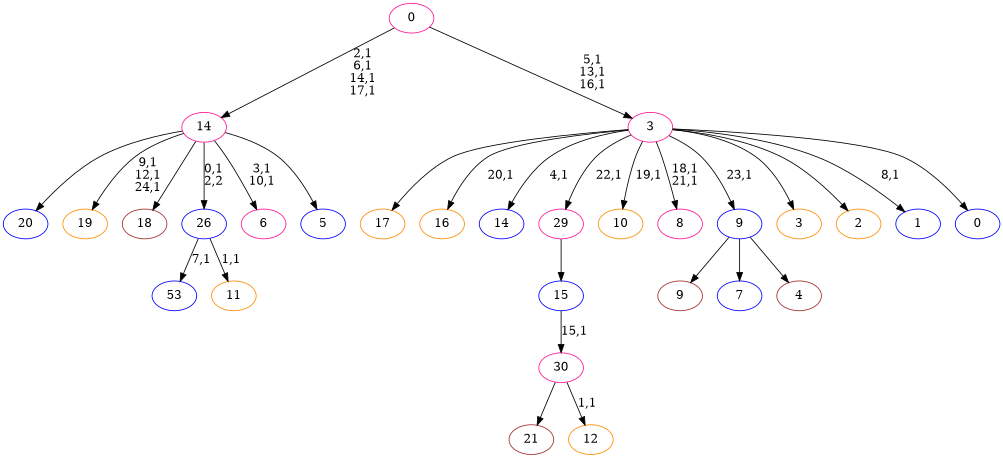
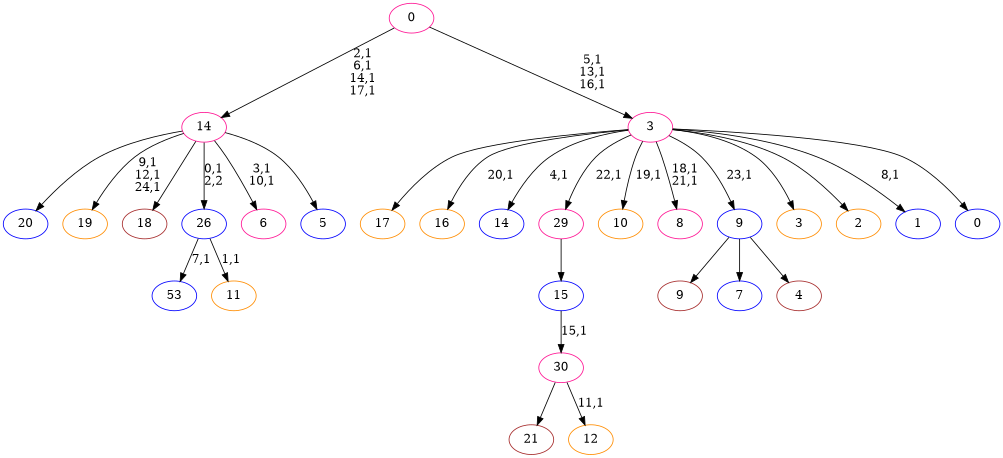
edge "30" -> "12": label "1,1" -> "11,1"
